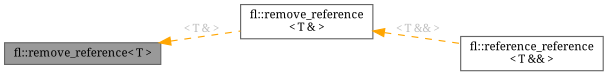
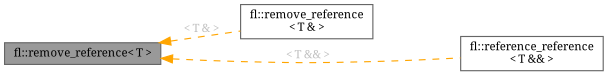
edge "fl::reference_reference < T && >" -> "fl::remove_reference < T & >": now "fl::reference_reference < T && >" -> "fl::remove_reference< T >"
